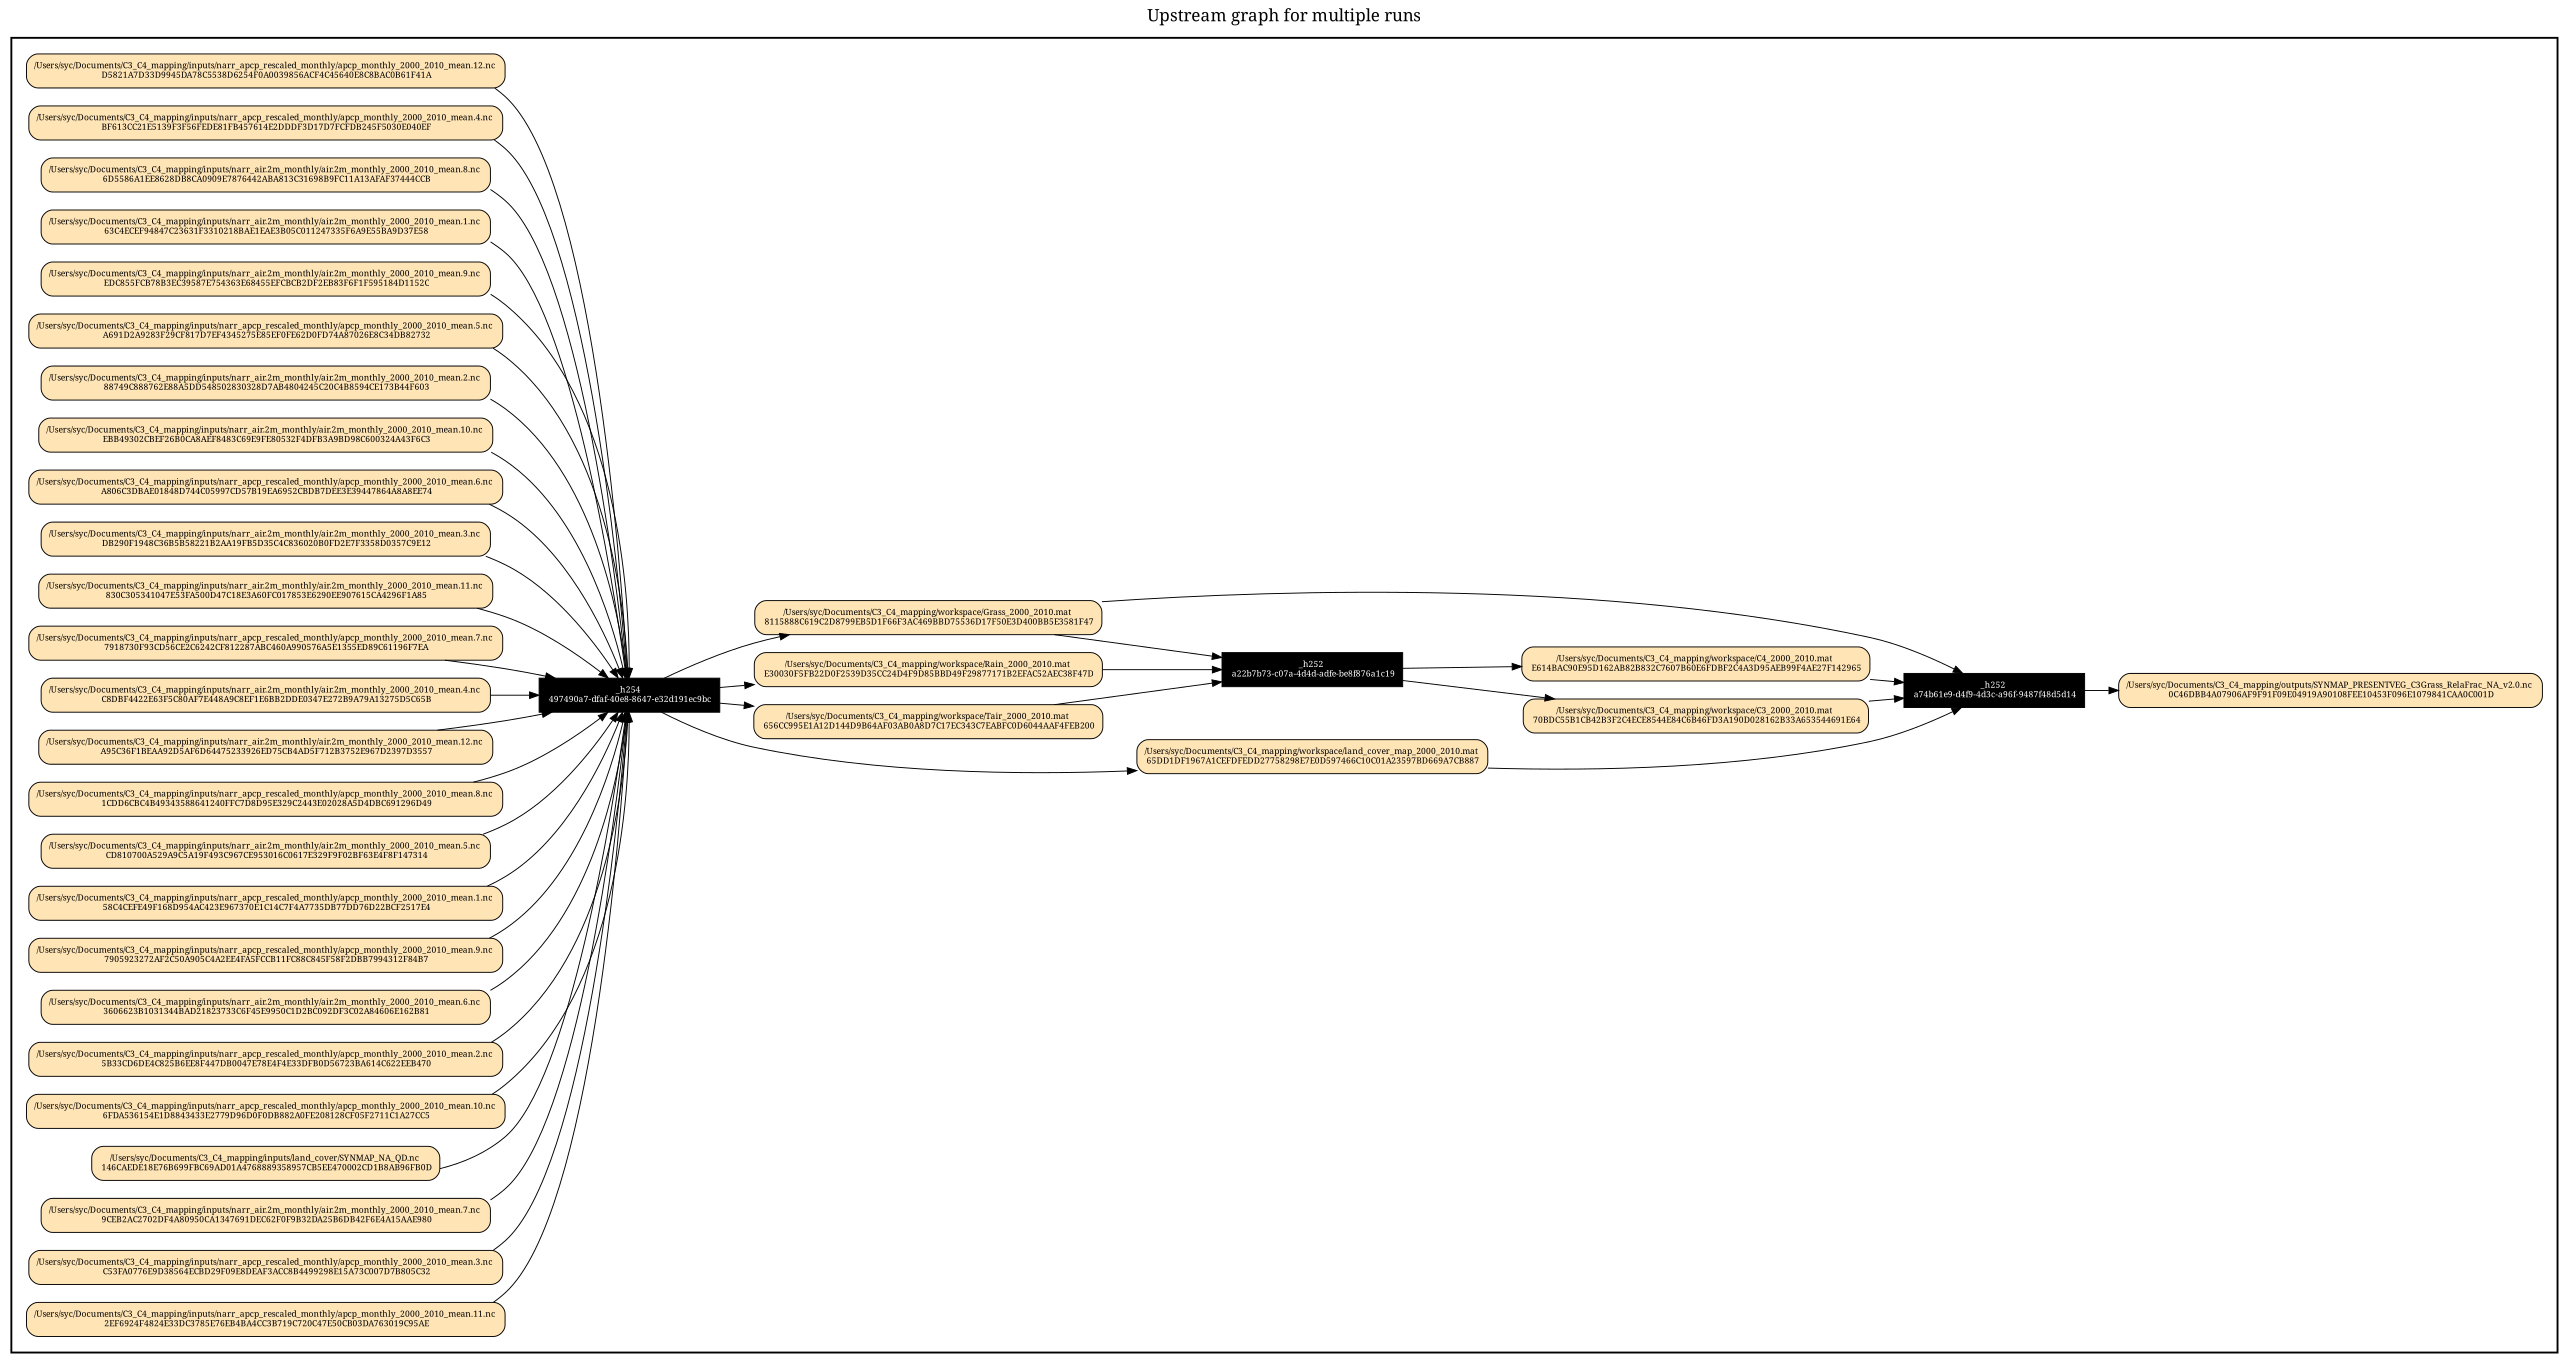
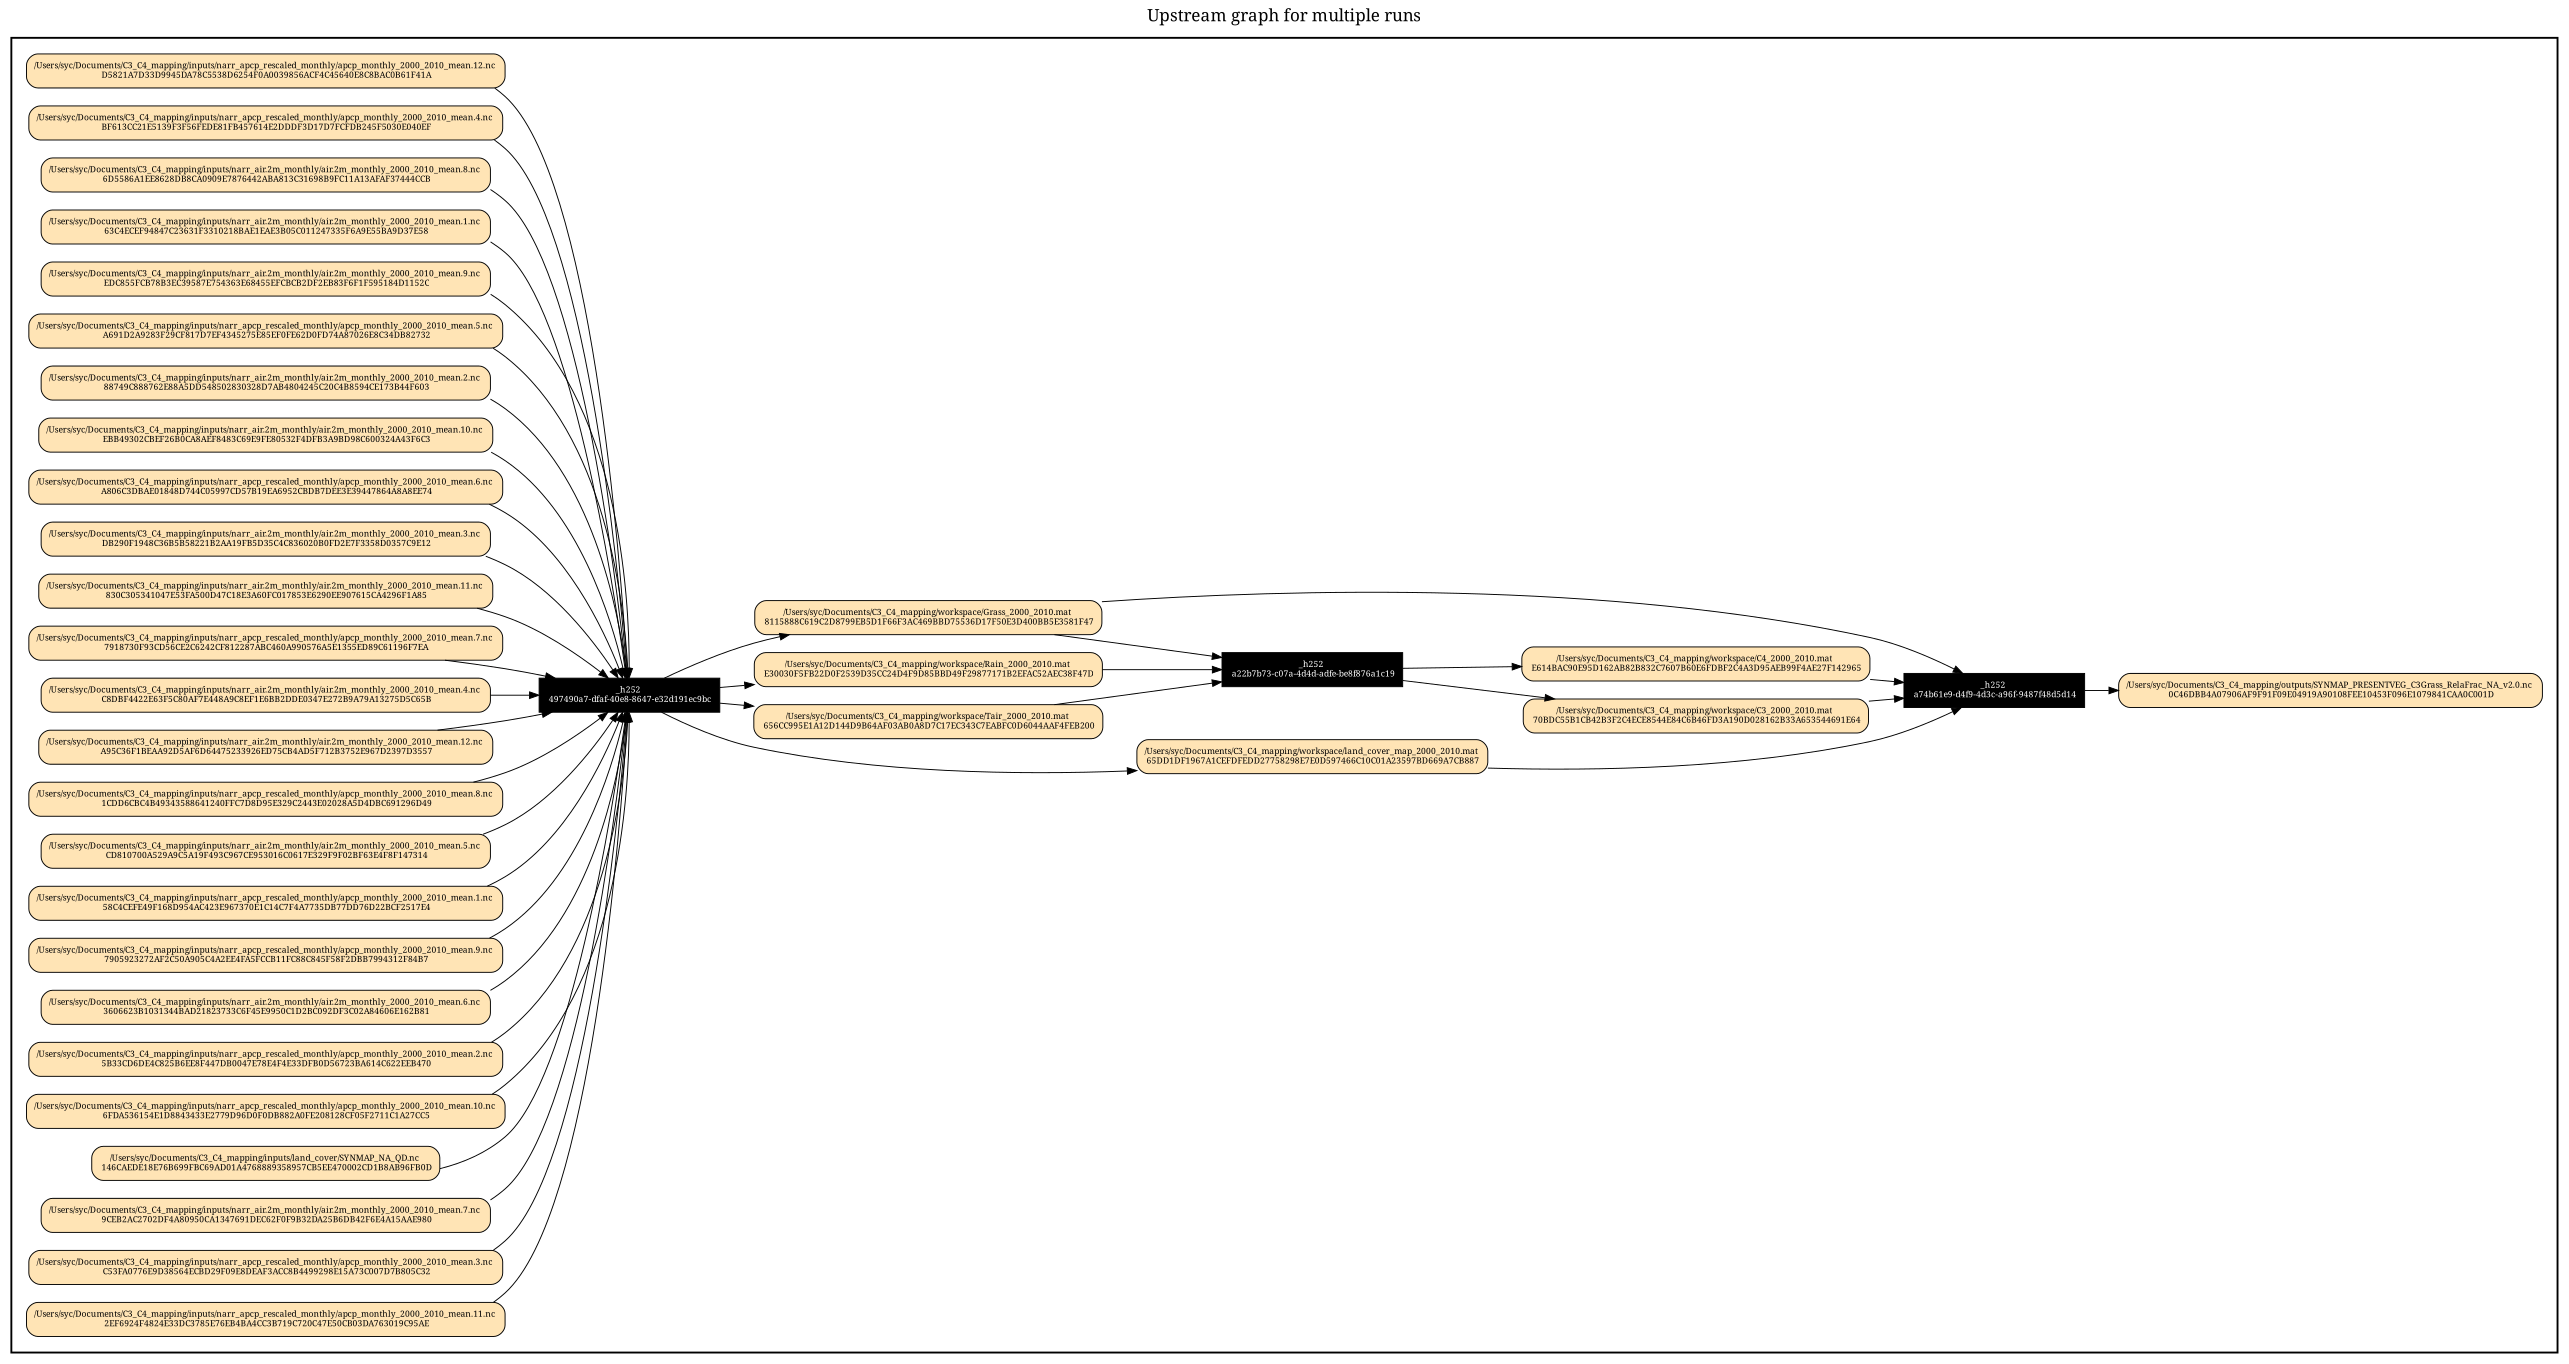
node "_h254 497490a7-dfaf-40e8-8647-e32d191ec9bc": label "_h254 497490a7-dfaf-40e8-8647-e32d191ec9bc" -> "_h252 497490a7-dfaf-40e8-8647-e32d191ec9bc"
